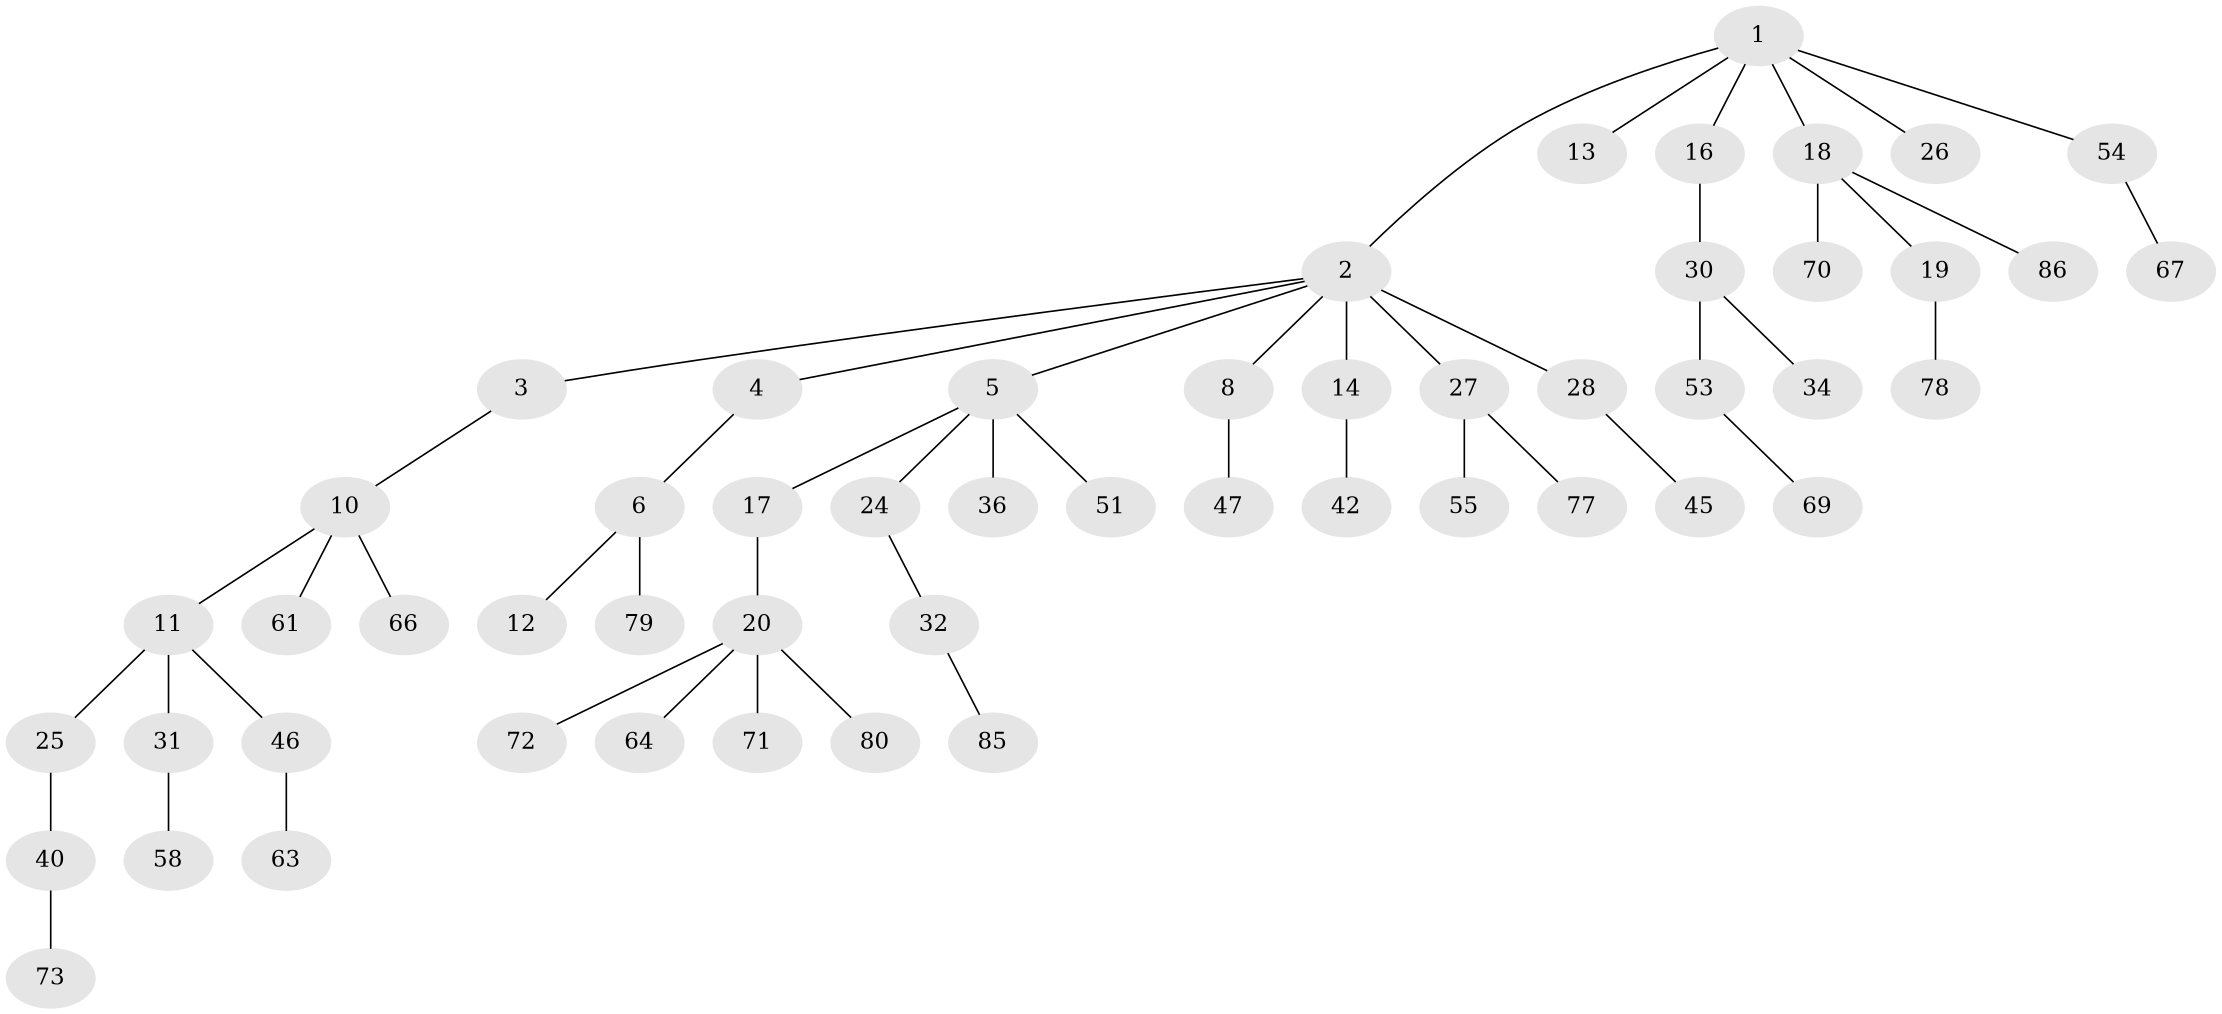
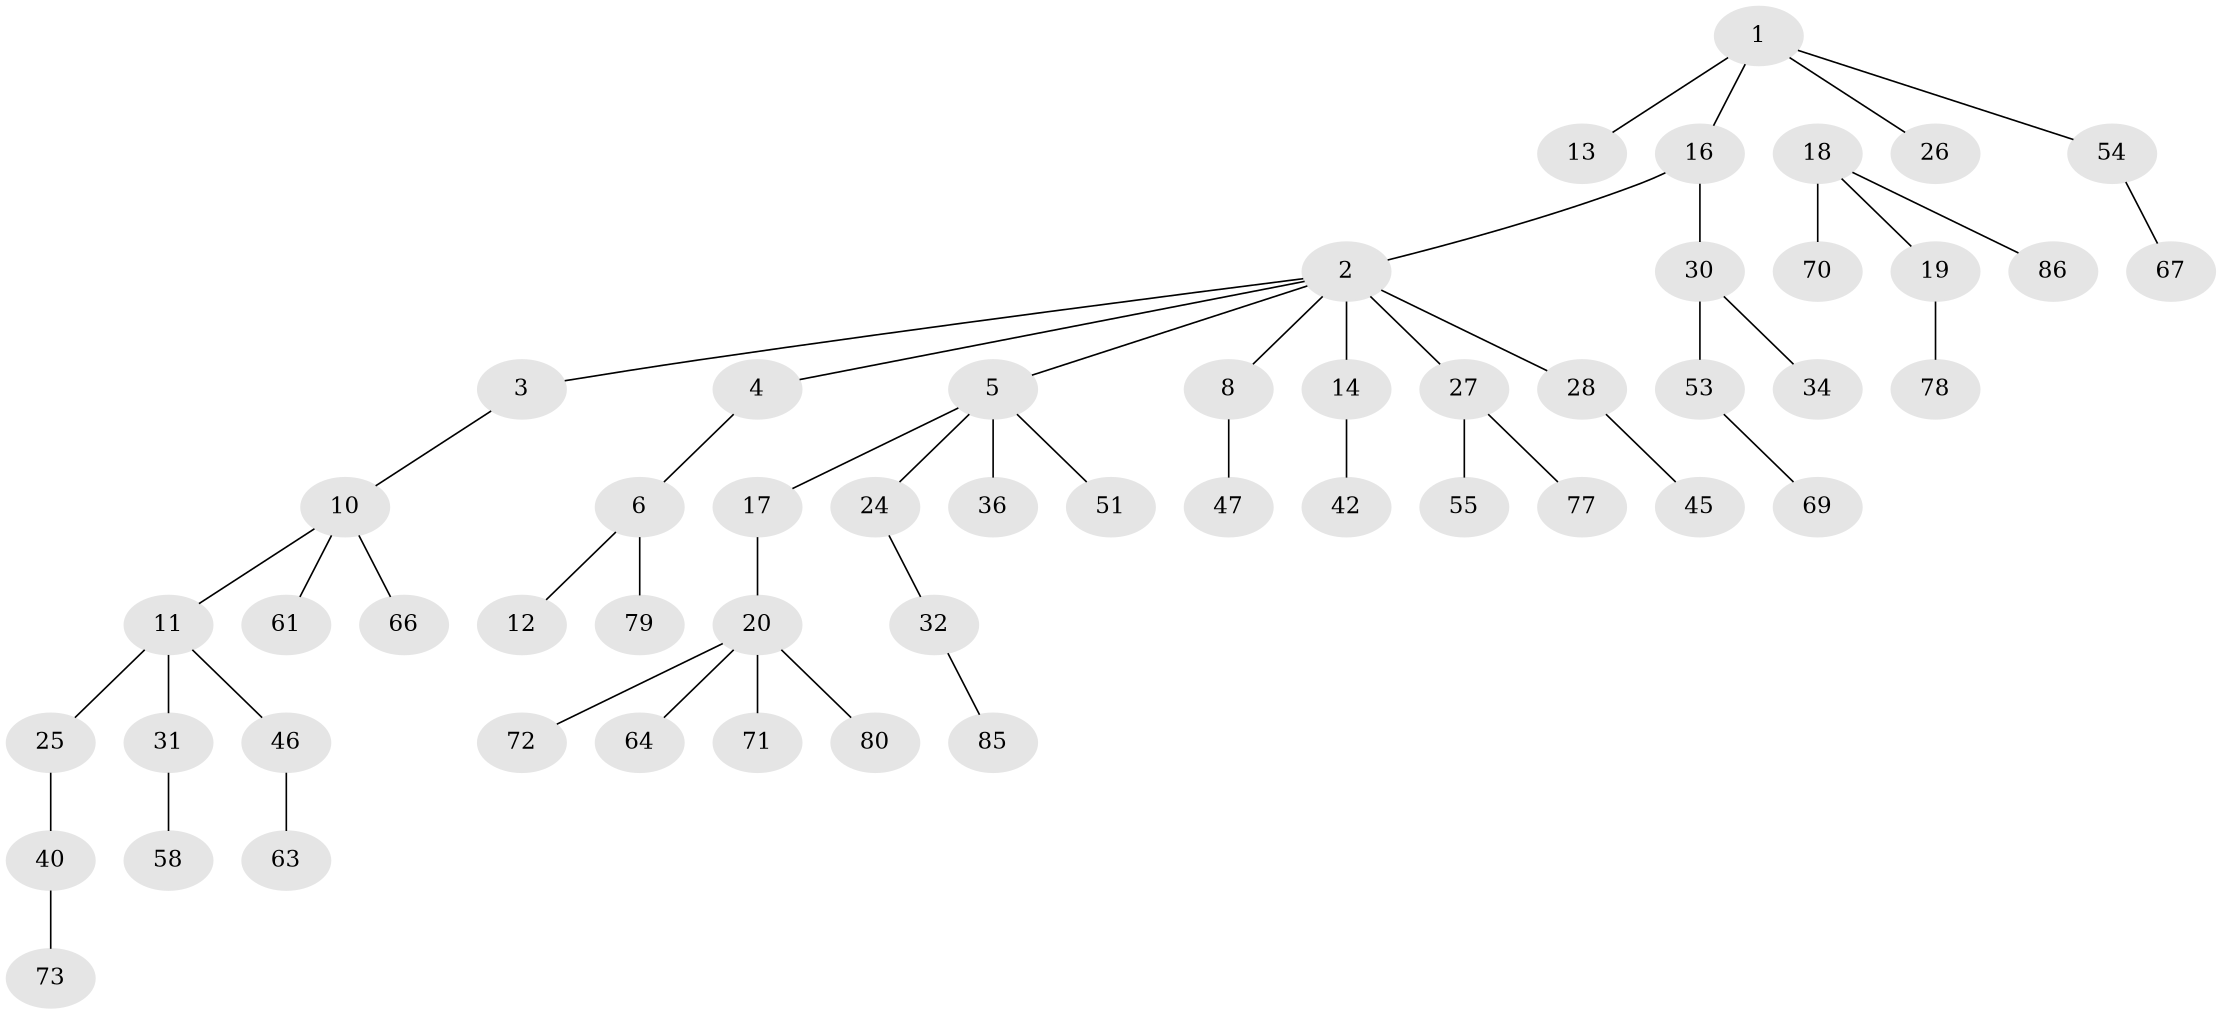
edge "1" -- "18": removed
edge "1" -- "2": now "16" -- "2"
